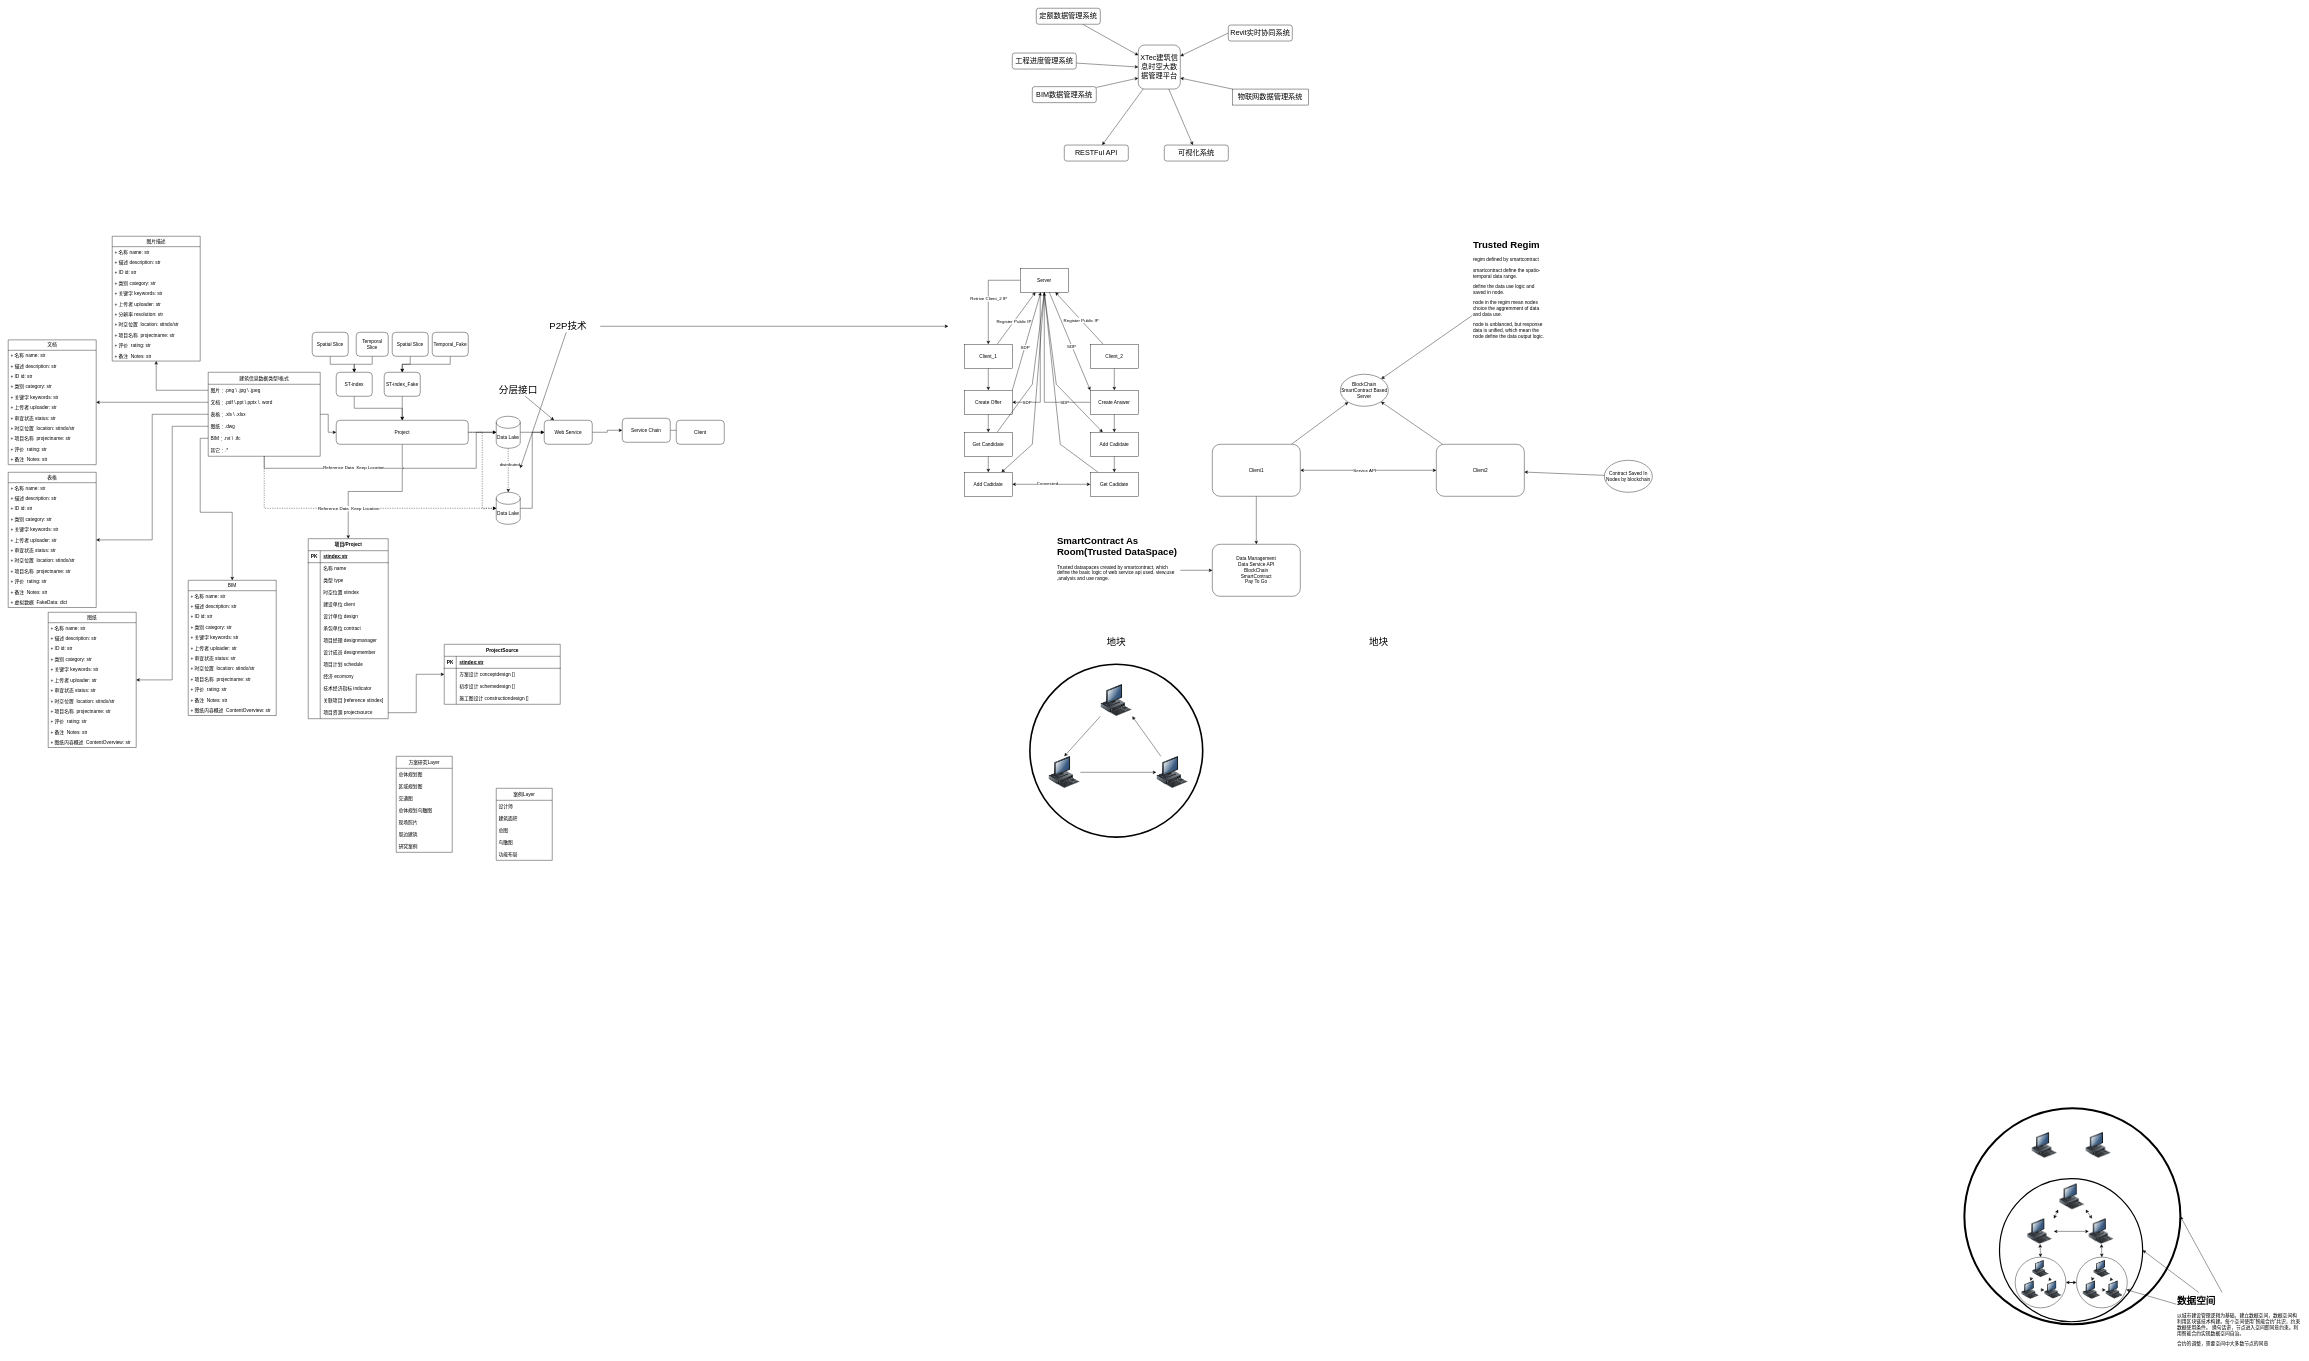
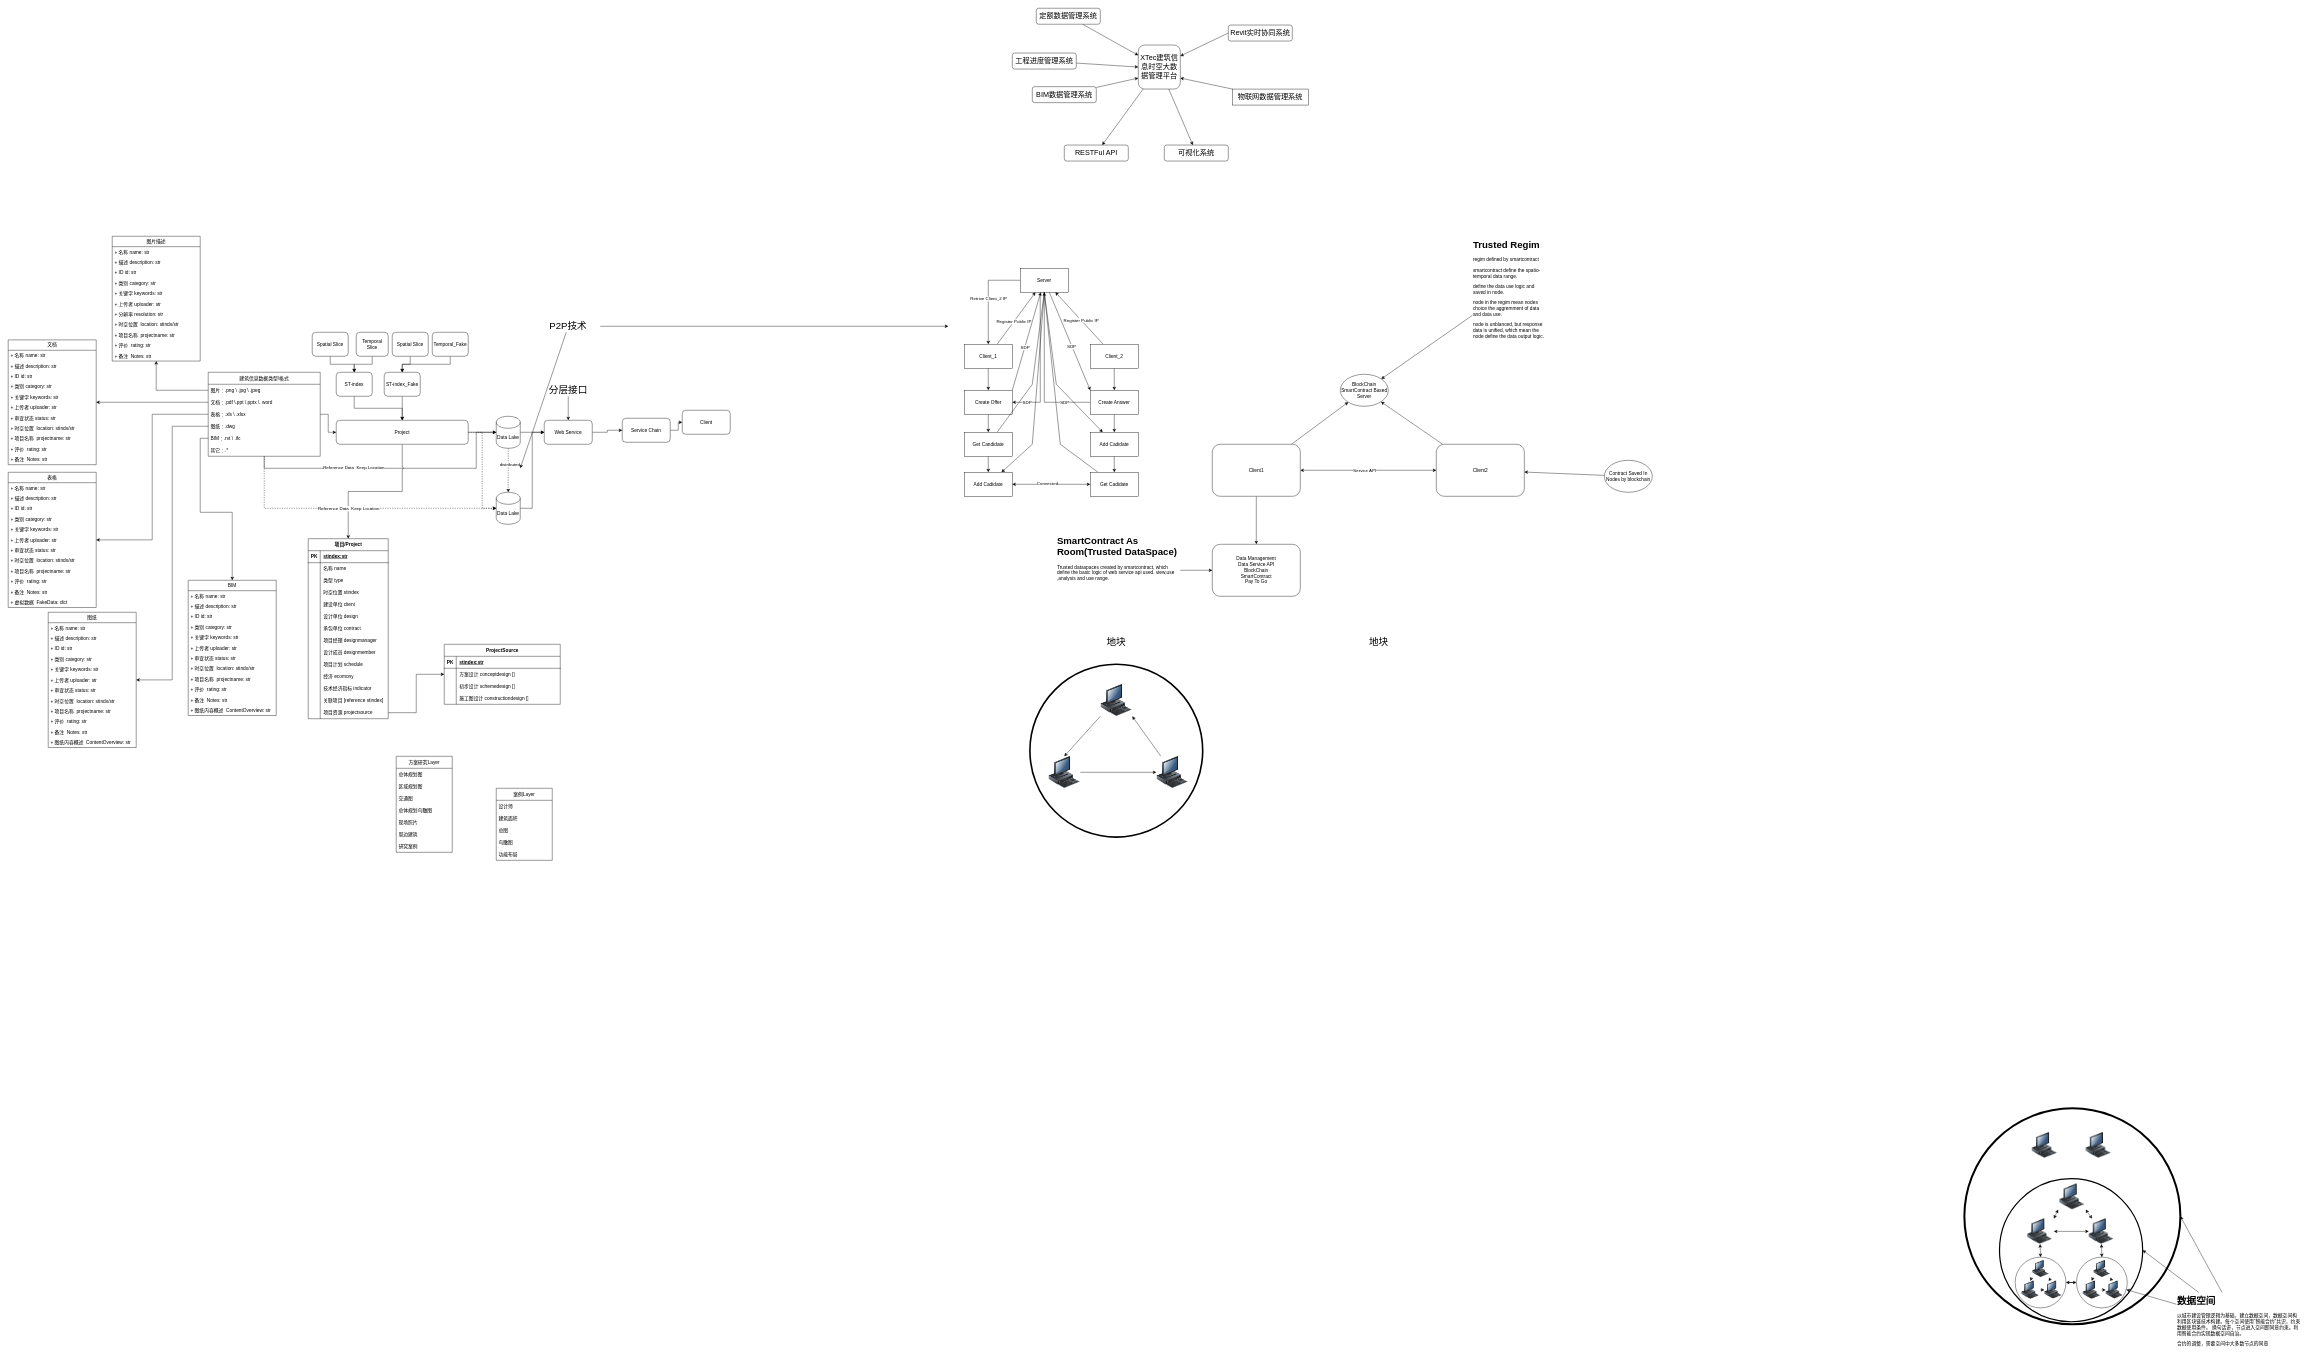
node "分层接口": moved (518, 390) -> (568, 390)
node "Client": moved (700, 432) -> (706, 422)
